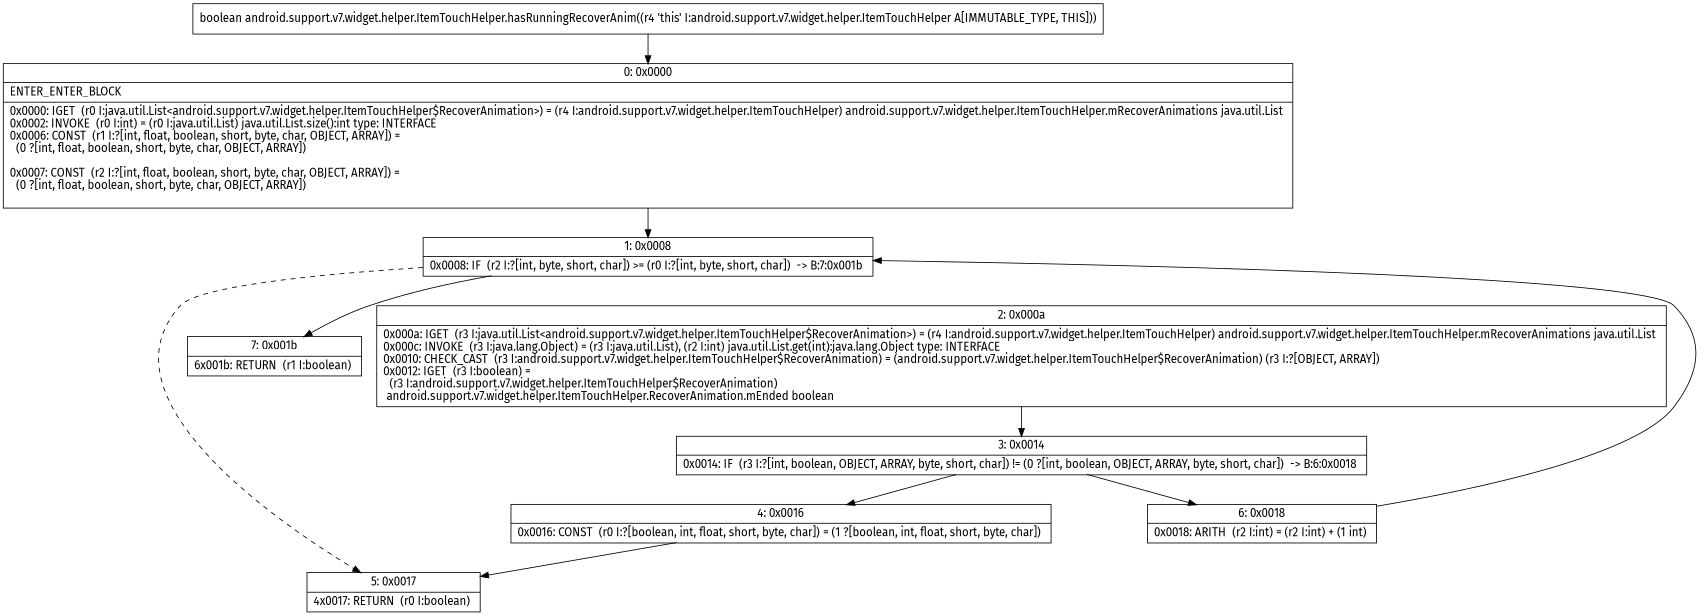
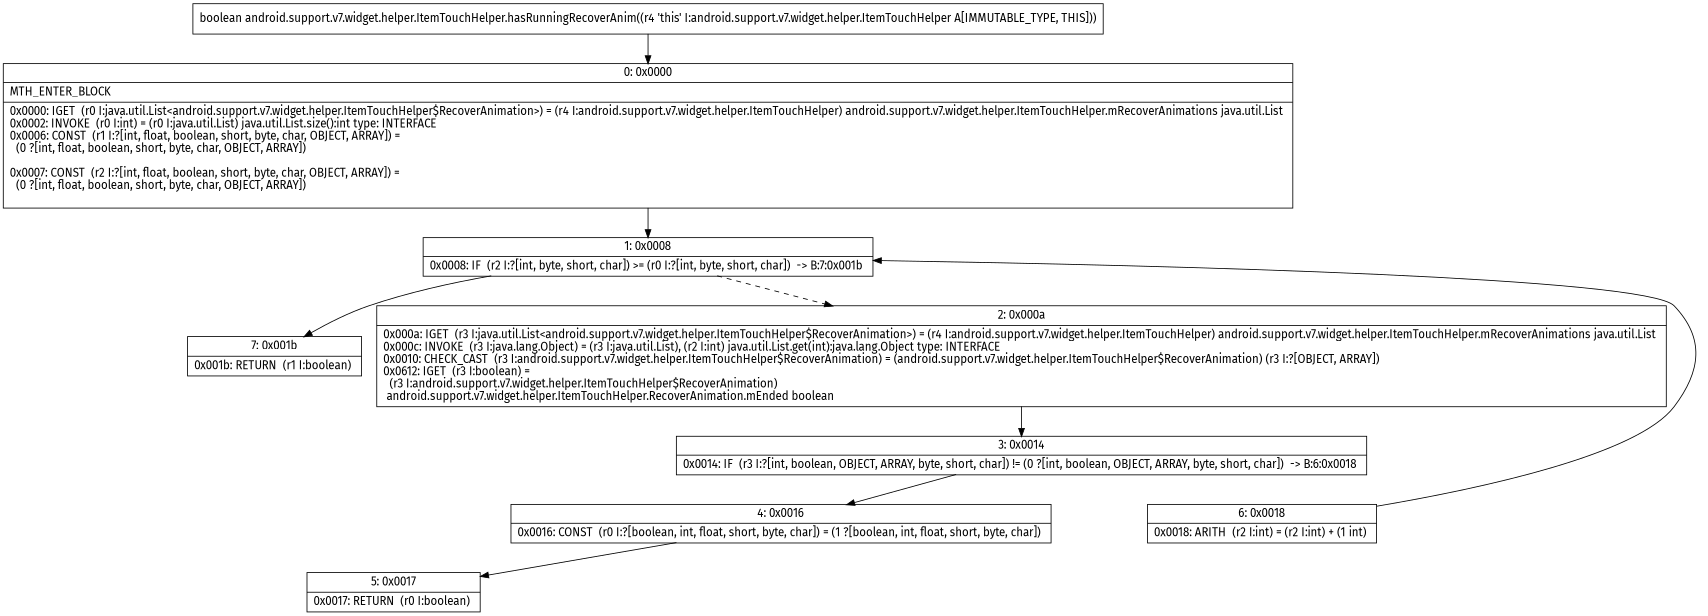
node "0: 0x0000": text "ENTER_ENTER_BLOCK" -> "MTH_ENTER_BLOCK"
edge "1: 0x0008" -> "5: 0x0017": now "1: 0x0008" -> "2: 0x000a"
node "7: 0x001b": text "6x001b: RETURN  (r1 I:boolean)" -> "0x001b: RETURN  (r1 I:boolean)"
node "2: 0x000a": text "0x0012: IGET  (r3 I:boolean) =" -> "0x0612: IGET  (r3 I:boolean) ="
edge "3: 0x0014" -> "6: 0x0018": removed
node "5: 0x0017": text "4x0017: RETURN  (r0 I:boolean)" -> "0x0017: RETURN  (r0 I:boolean)"
